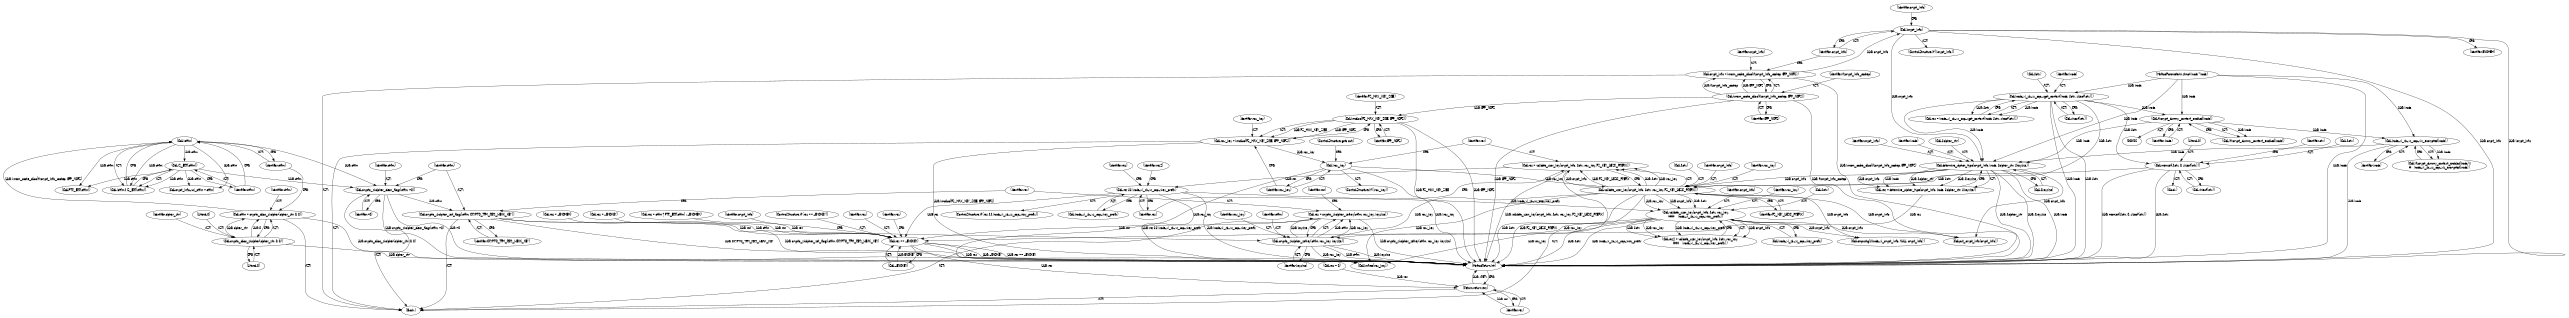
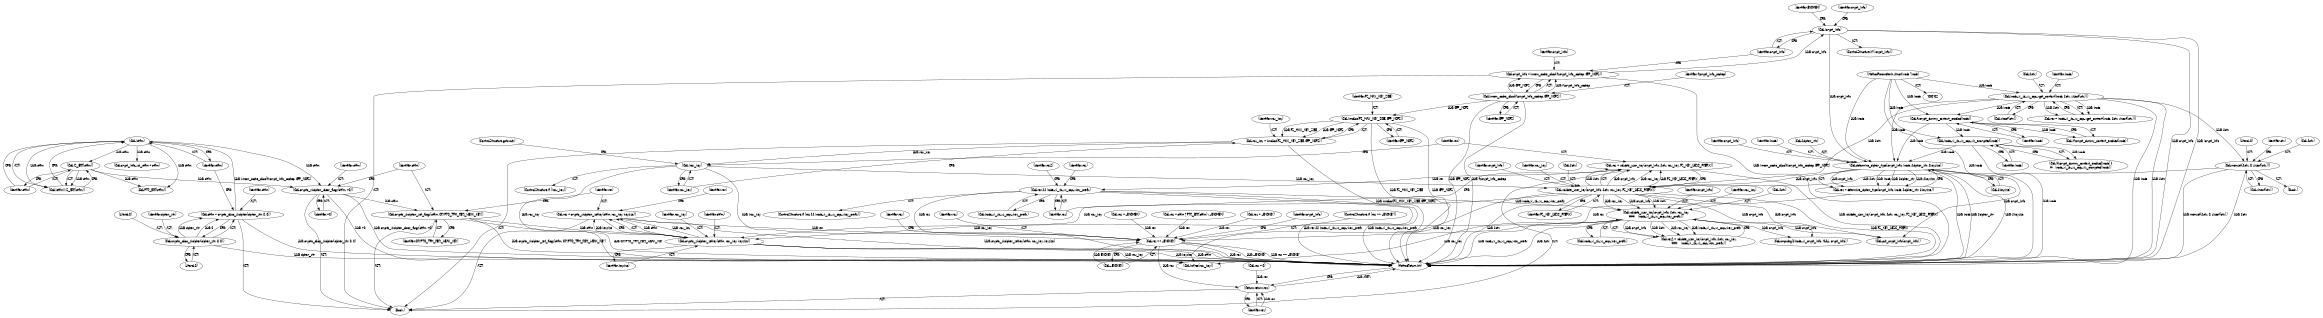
edge "(Call,!crypt_info)" -> "(Identifier,ENOMEM)": reversed
edge "(Call,fscrypt_dummy_context_enabled(inode))" -> "1000102": now "(MethodParameterIn,struct inode *inode)" -> "1000102"
edge "(Call,IS_ERR(ctfm))" -> "(Call,crypt_info->ci_ctfm = ctfm)": removed, label "DDG: ctfm"
